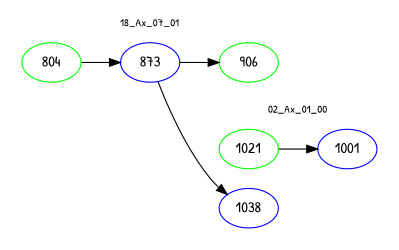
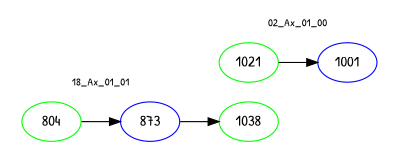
cluster "18_Ax_07_01": label "18_Ax_07_01" -> "18_Ax_01_01"
node "906": removed
node "1038": color blue -> green
